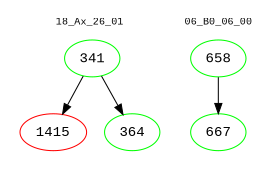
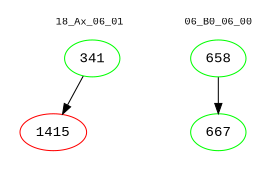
cluster "18_Ax_26_01": label "18_Ax_26_01" -> "18_Ax_06_01"
node "364": removed
